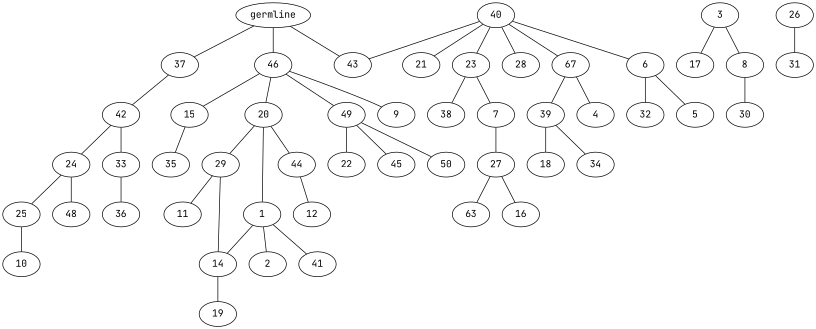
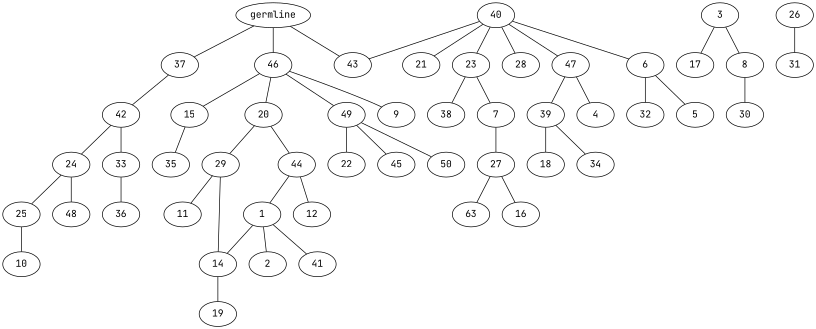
node "67": label "67" -> "47"
edge "20" -- "1": now "44" -- "1"
